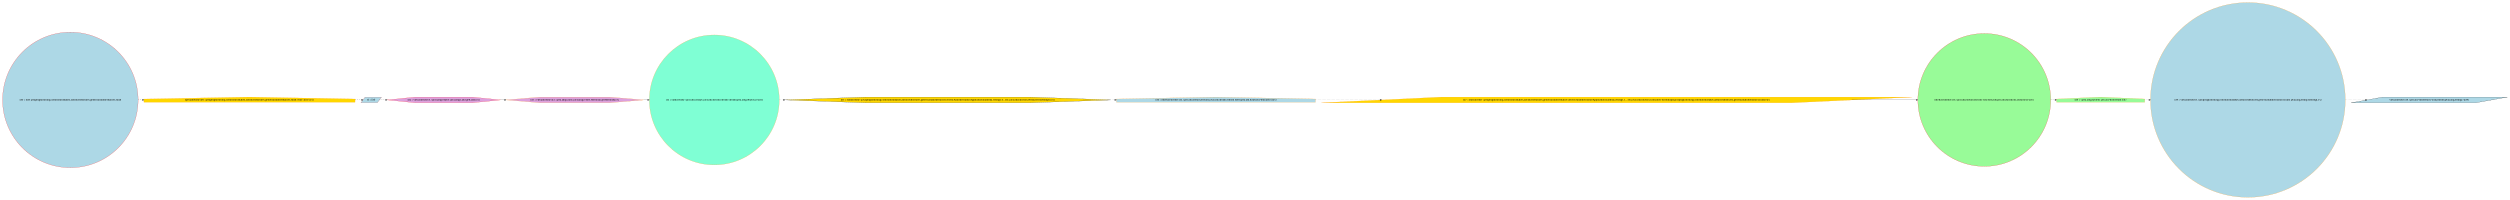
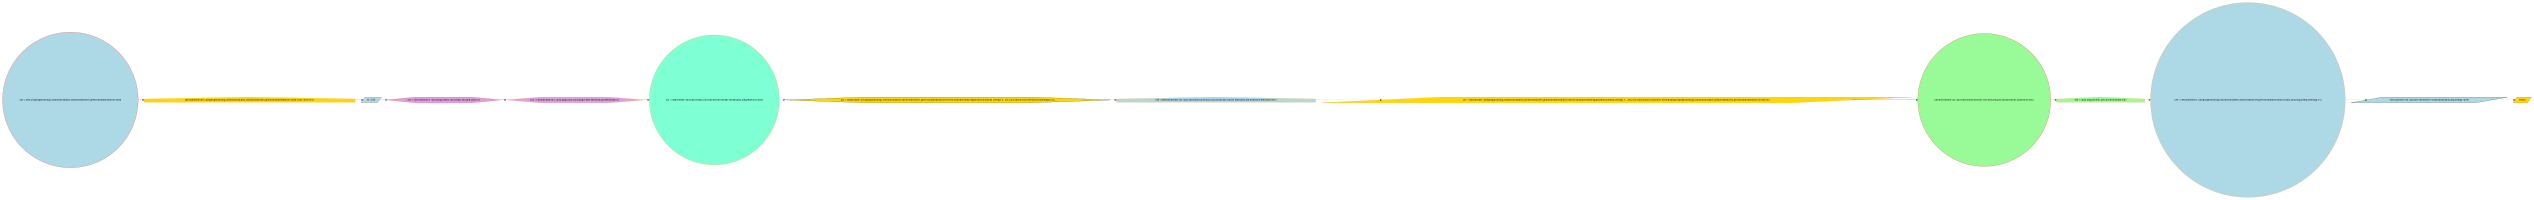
node "return": added
